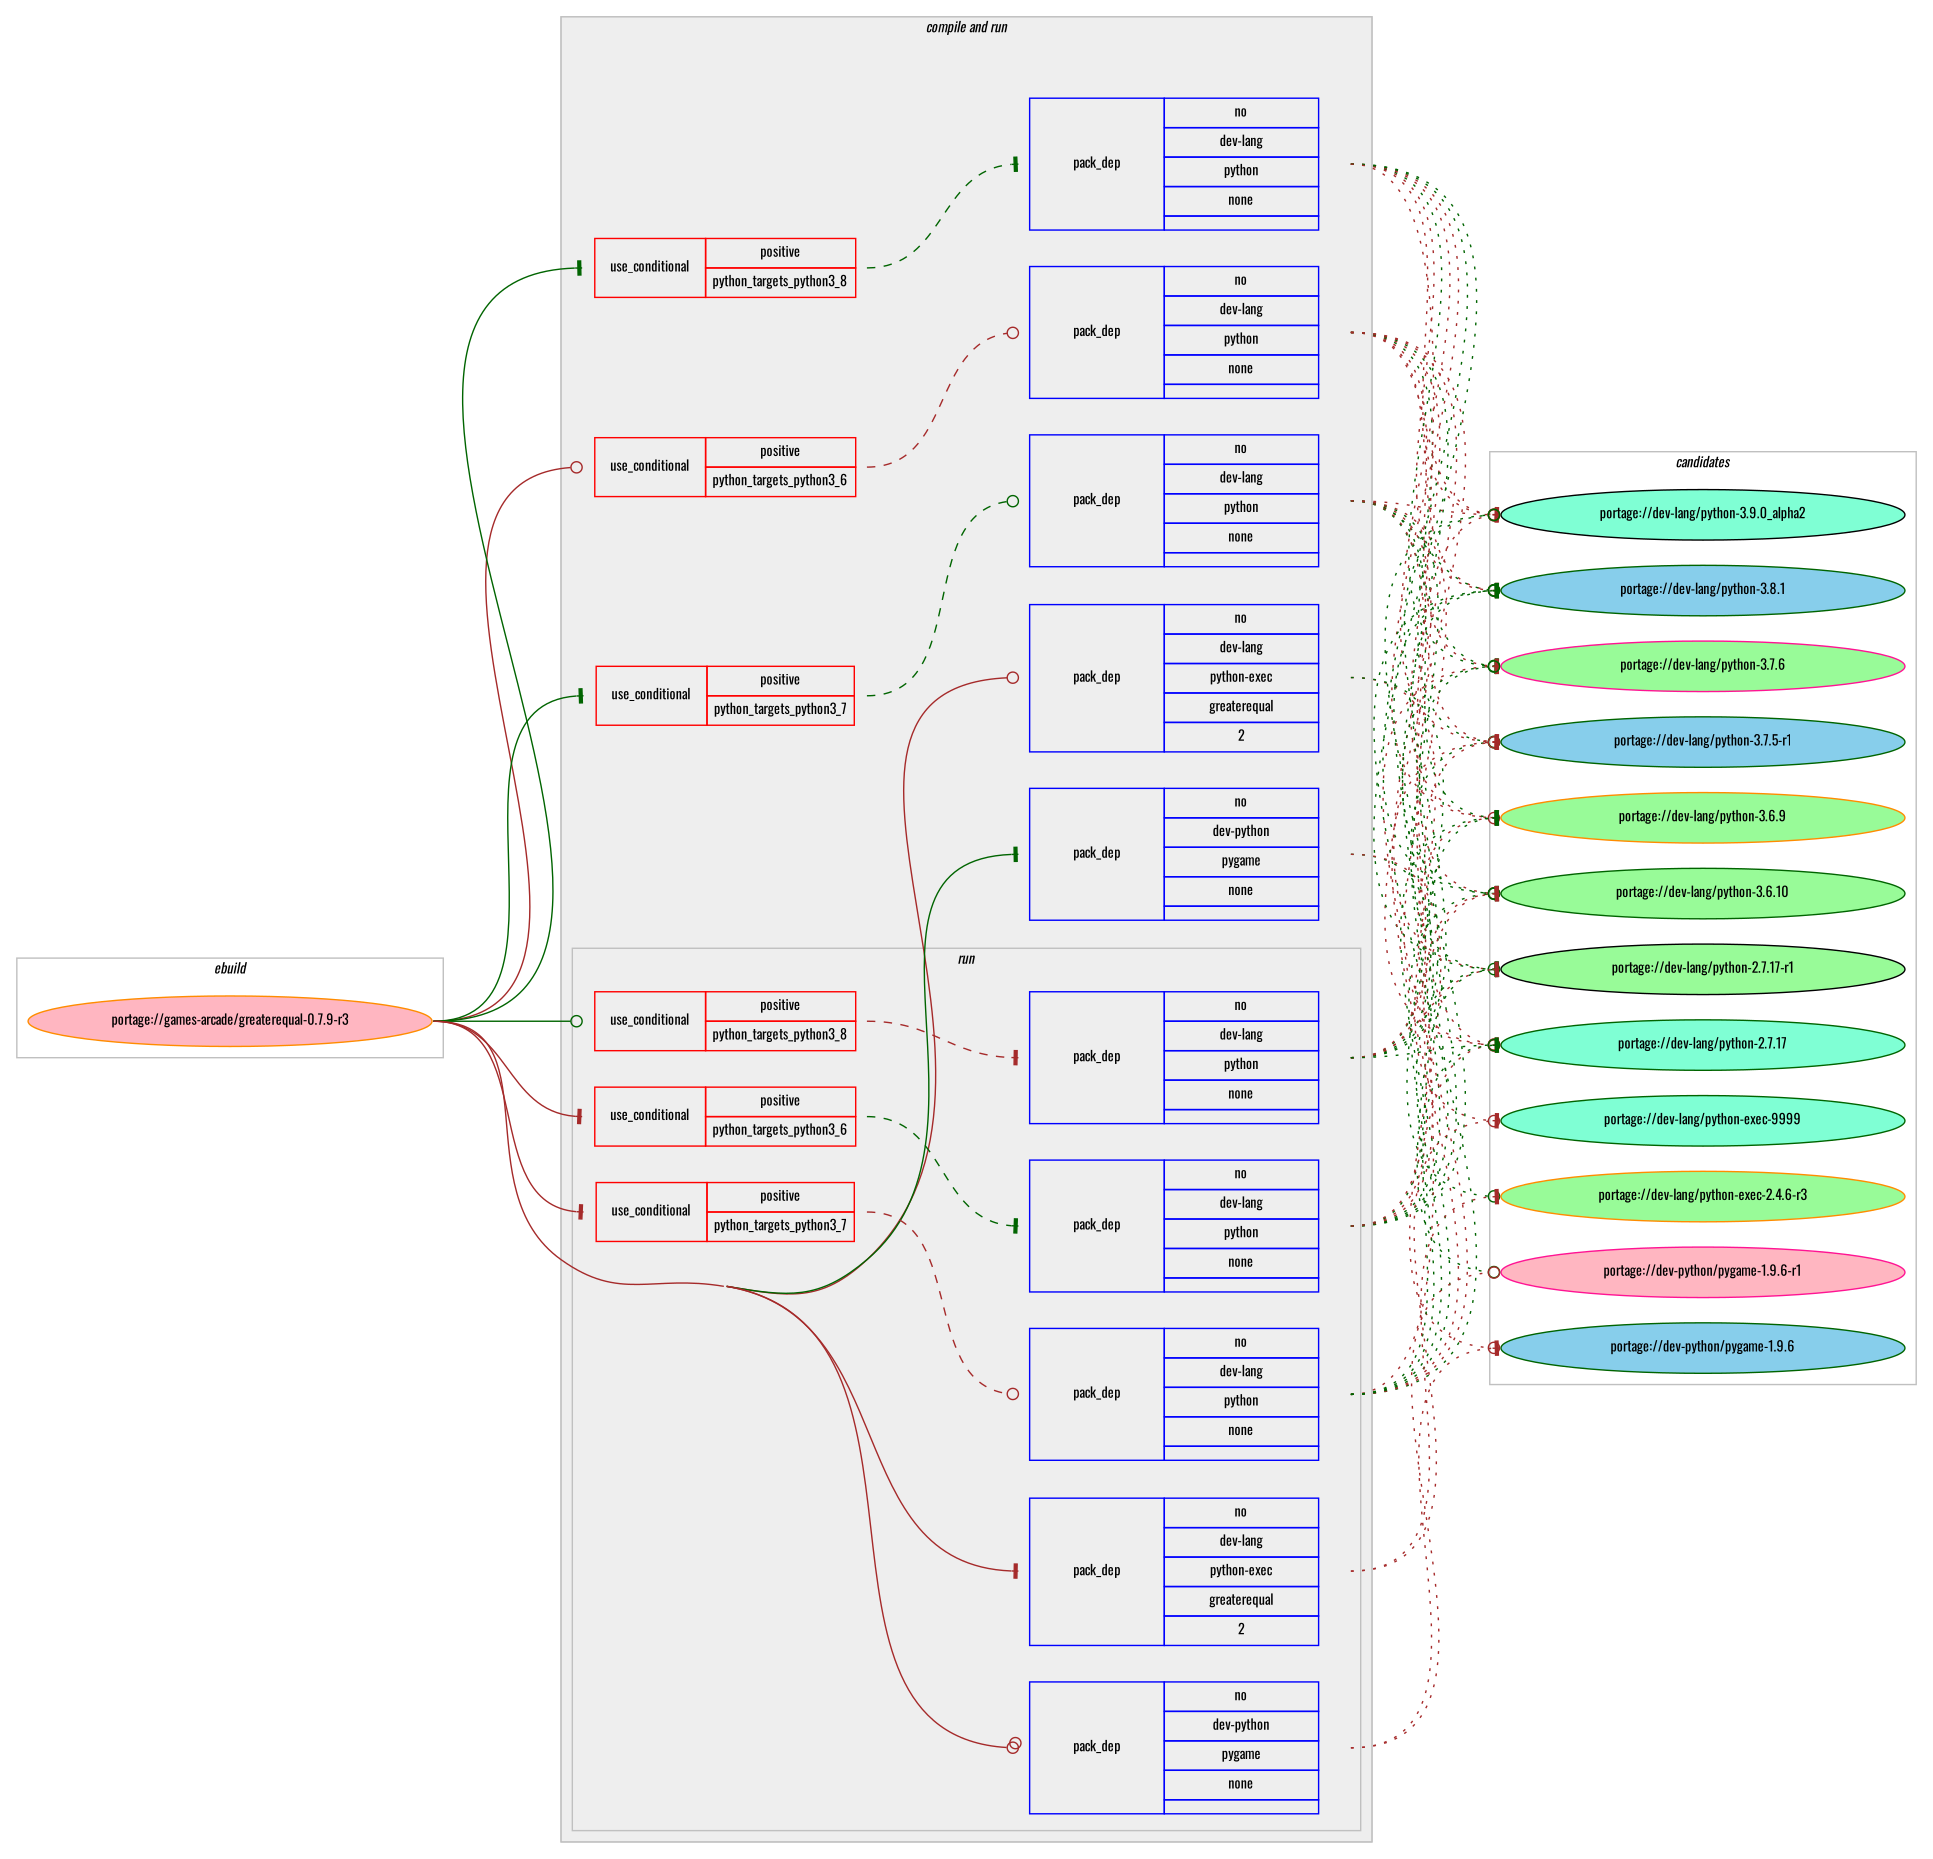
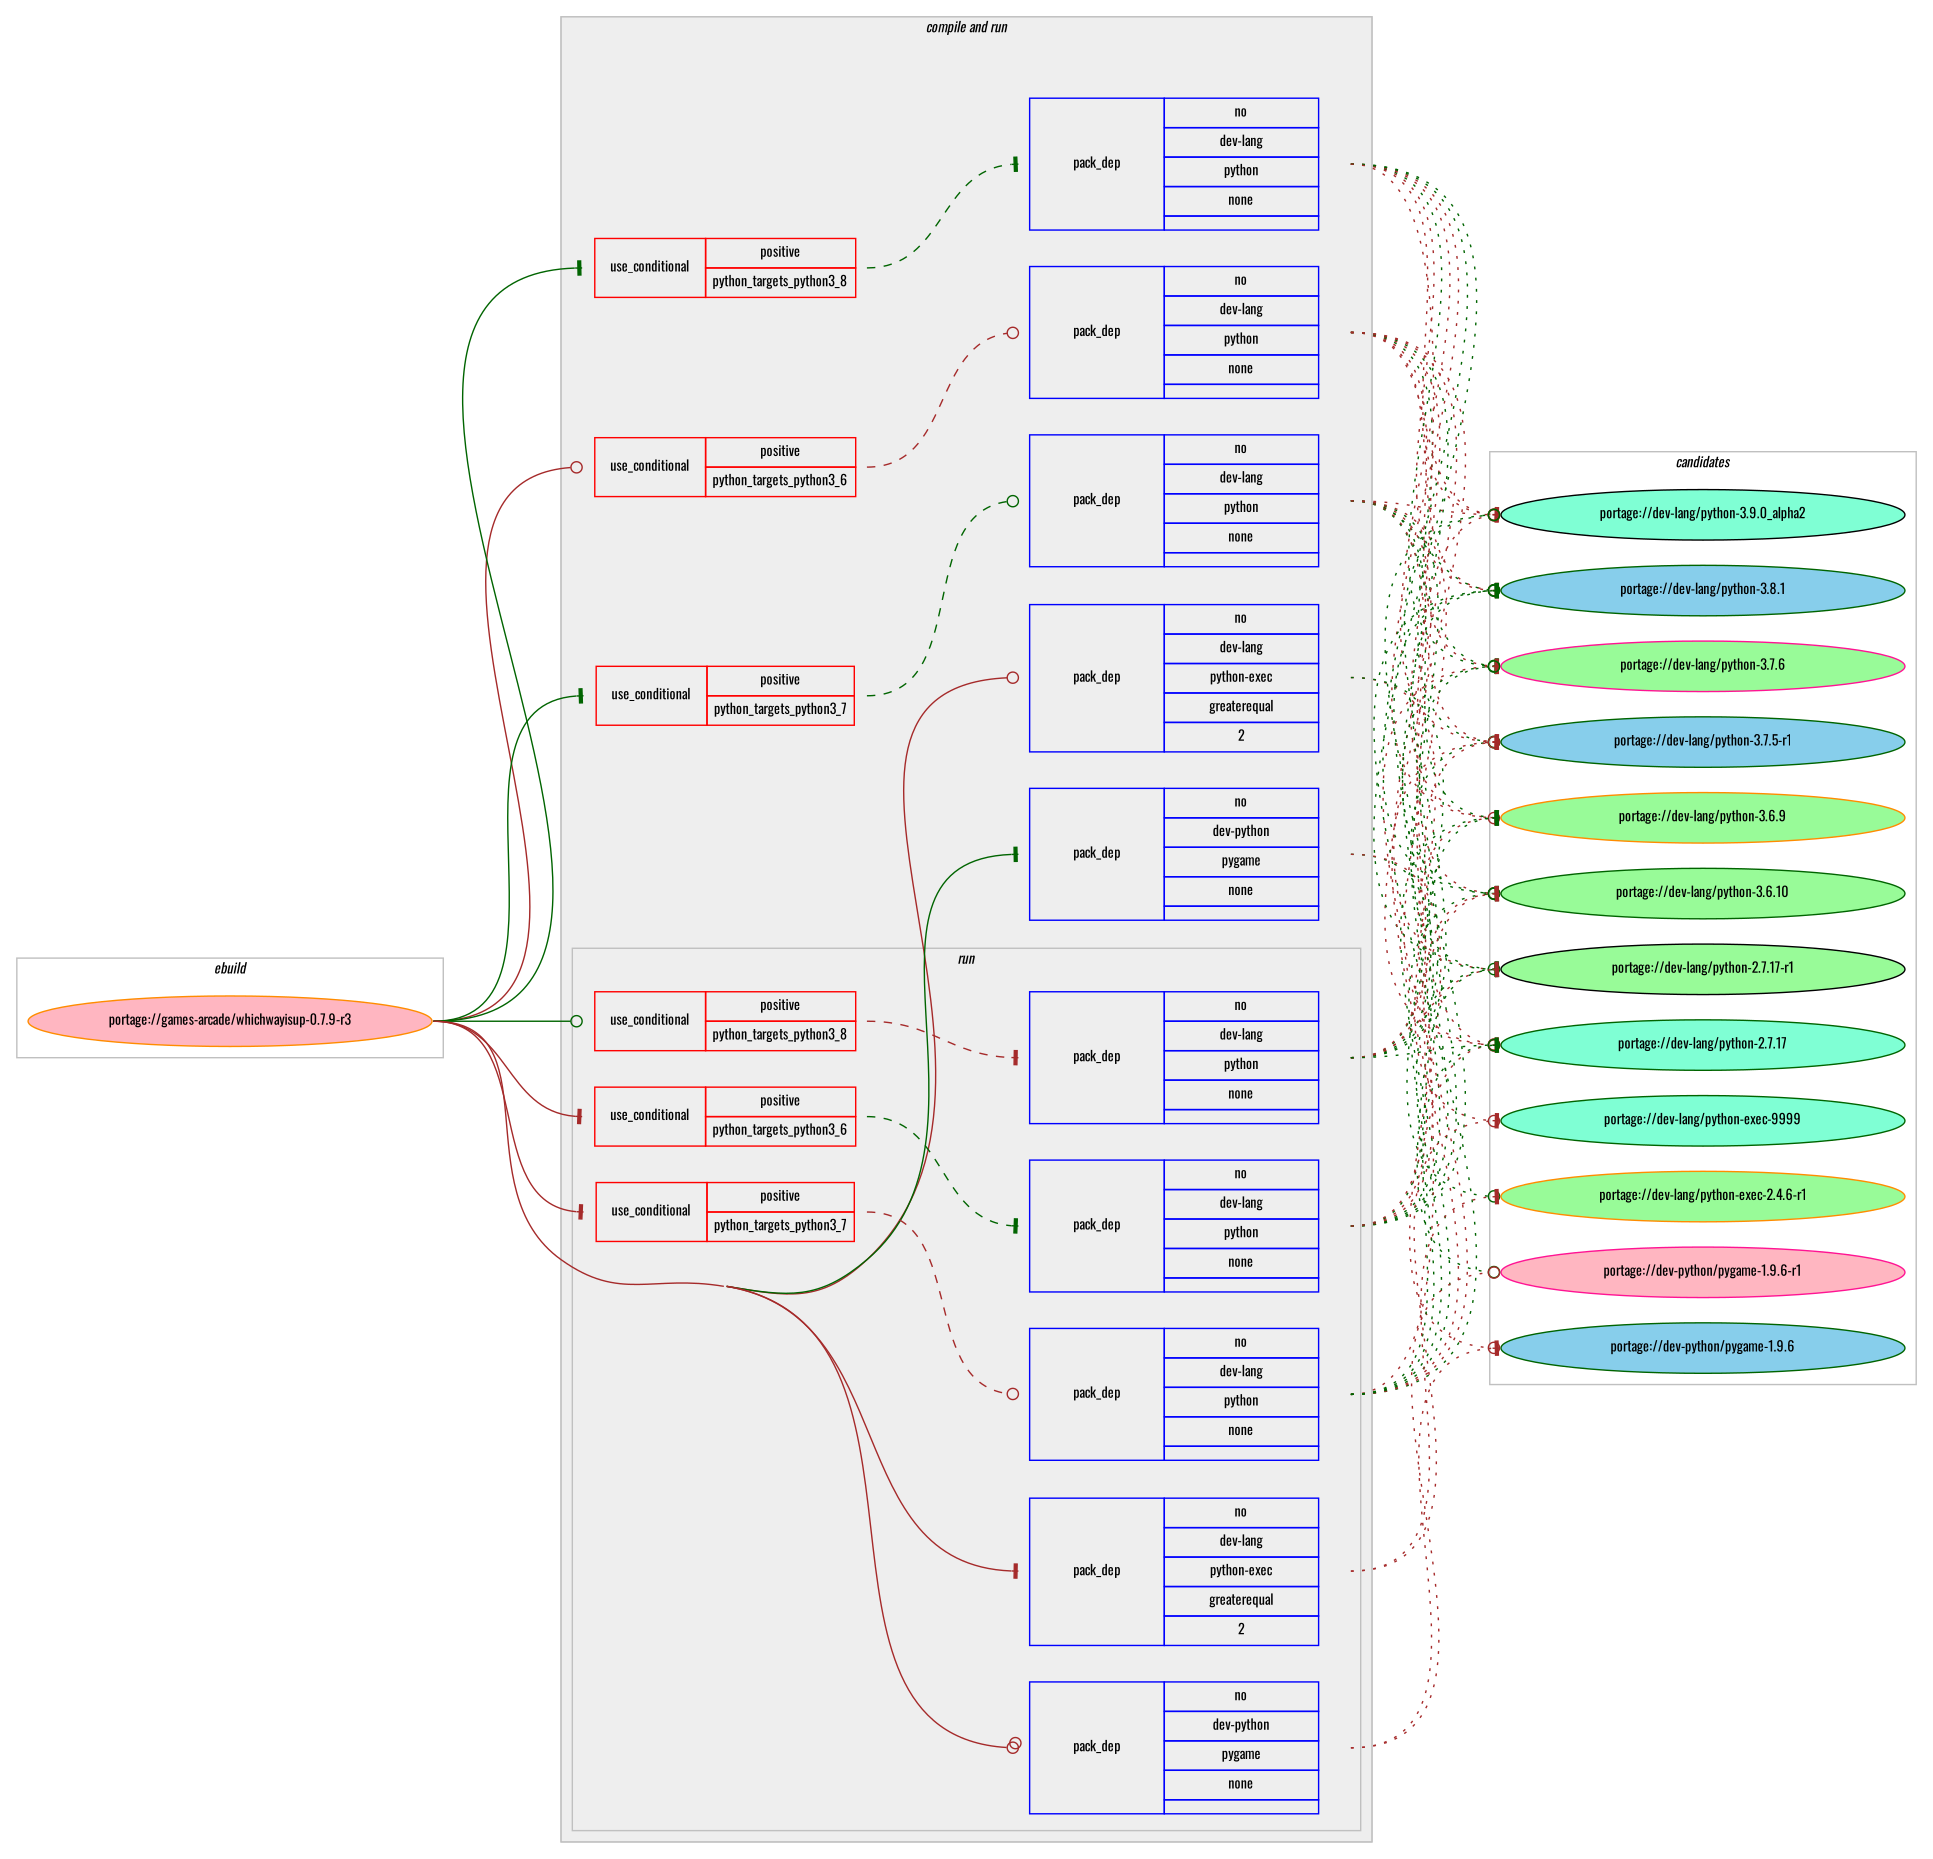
node "portage://games-arcade/greaterequal-0.7.9-r3": label "portage://games-arcade/greaterequal-0.7.9-r3" -> "portage://games-arcade/whichwayisup-0.7.9-r3"
node "portage://dev-lang/python-exec-2.4.6-r3": label "portage://dev-lang/python-exec-2.4.6-r3" -> "portage://dev-lang/python-exec-2.4.6-r1"
